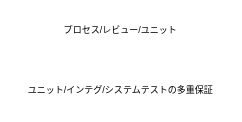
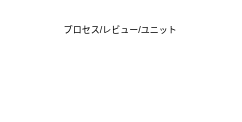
node "ユニット/インテグ/システムテストの多重保証": removed
